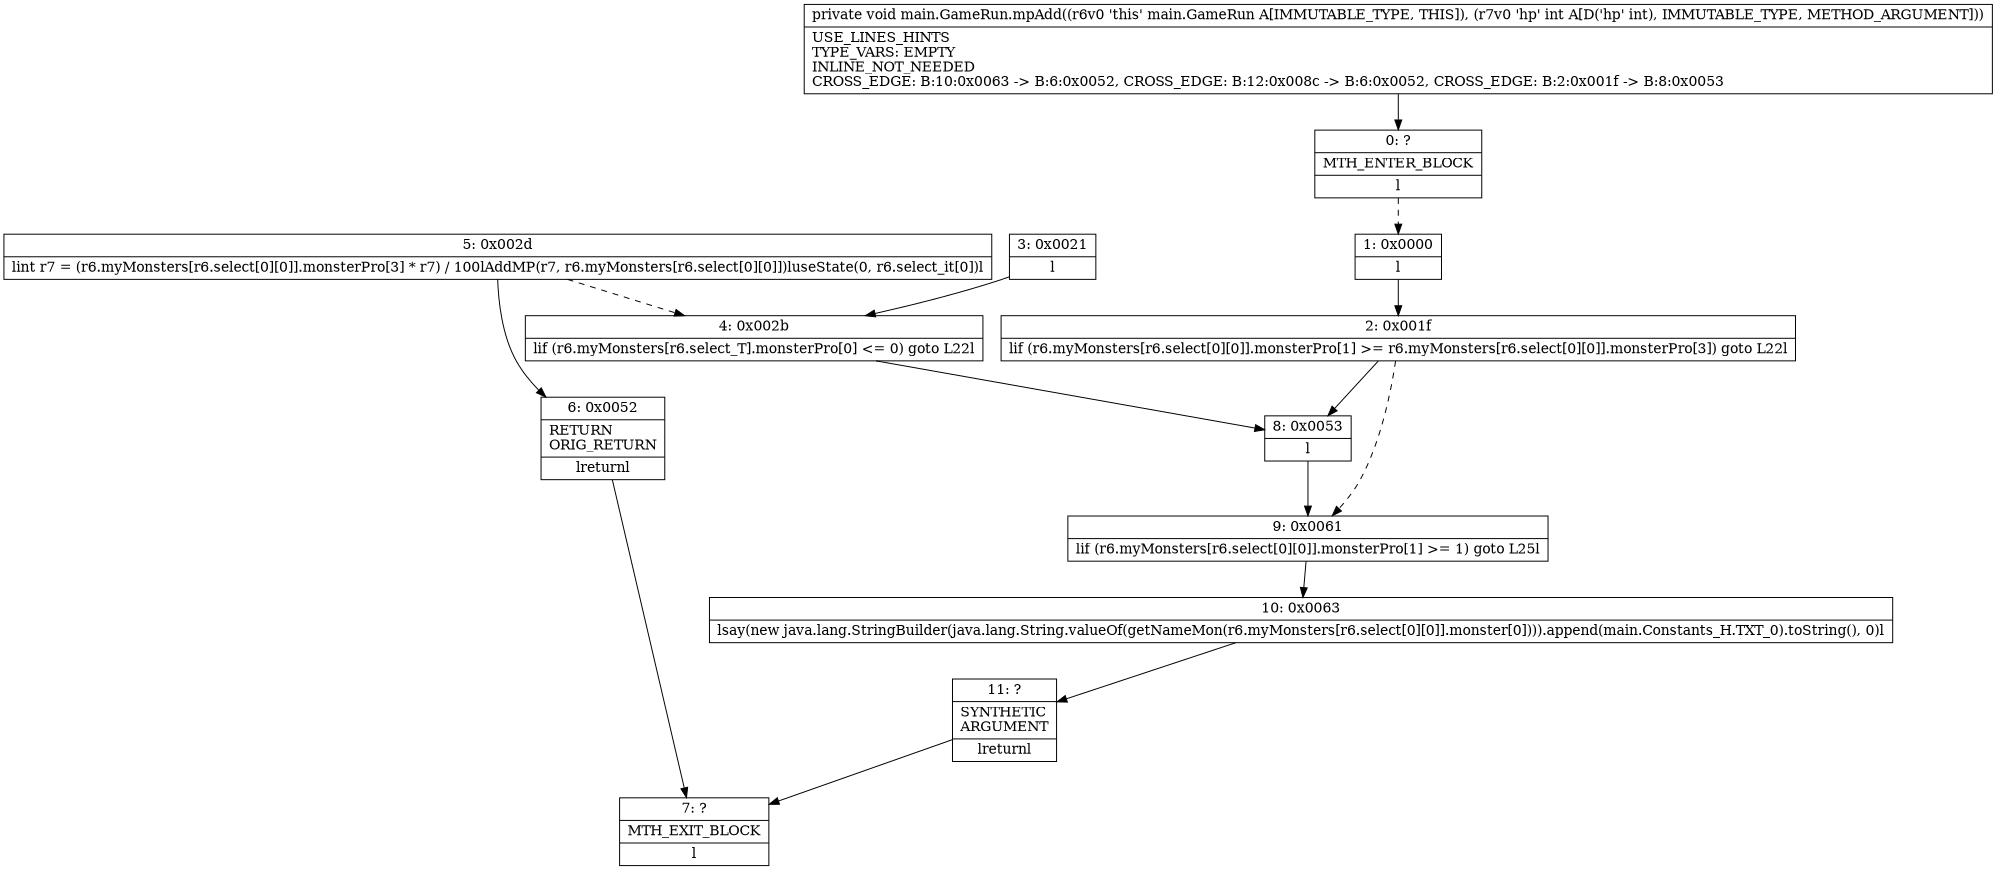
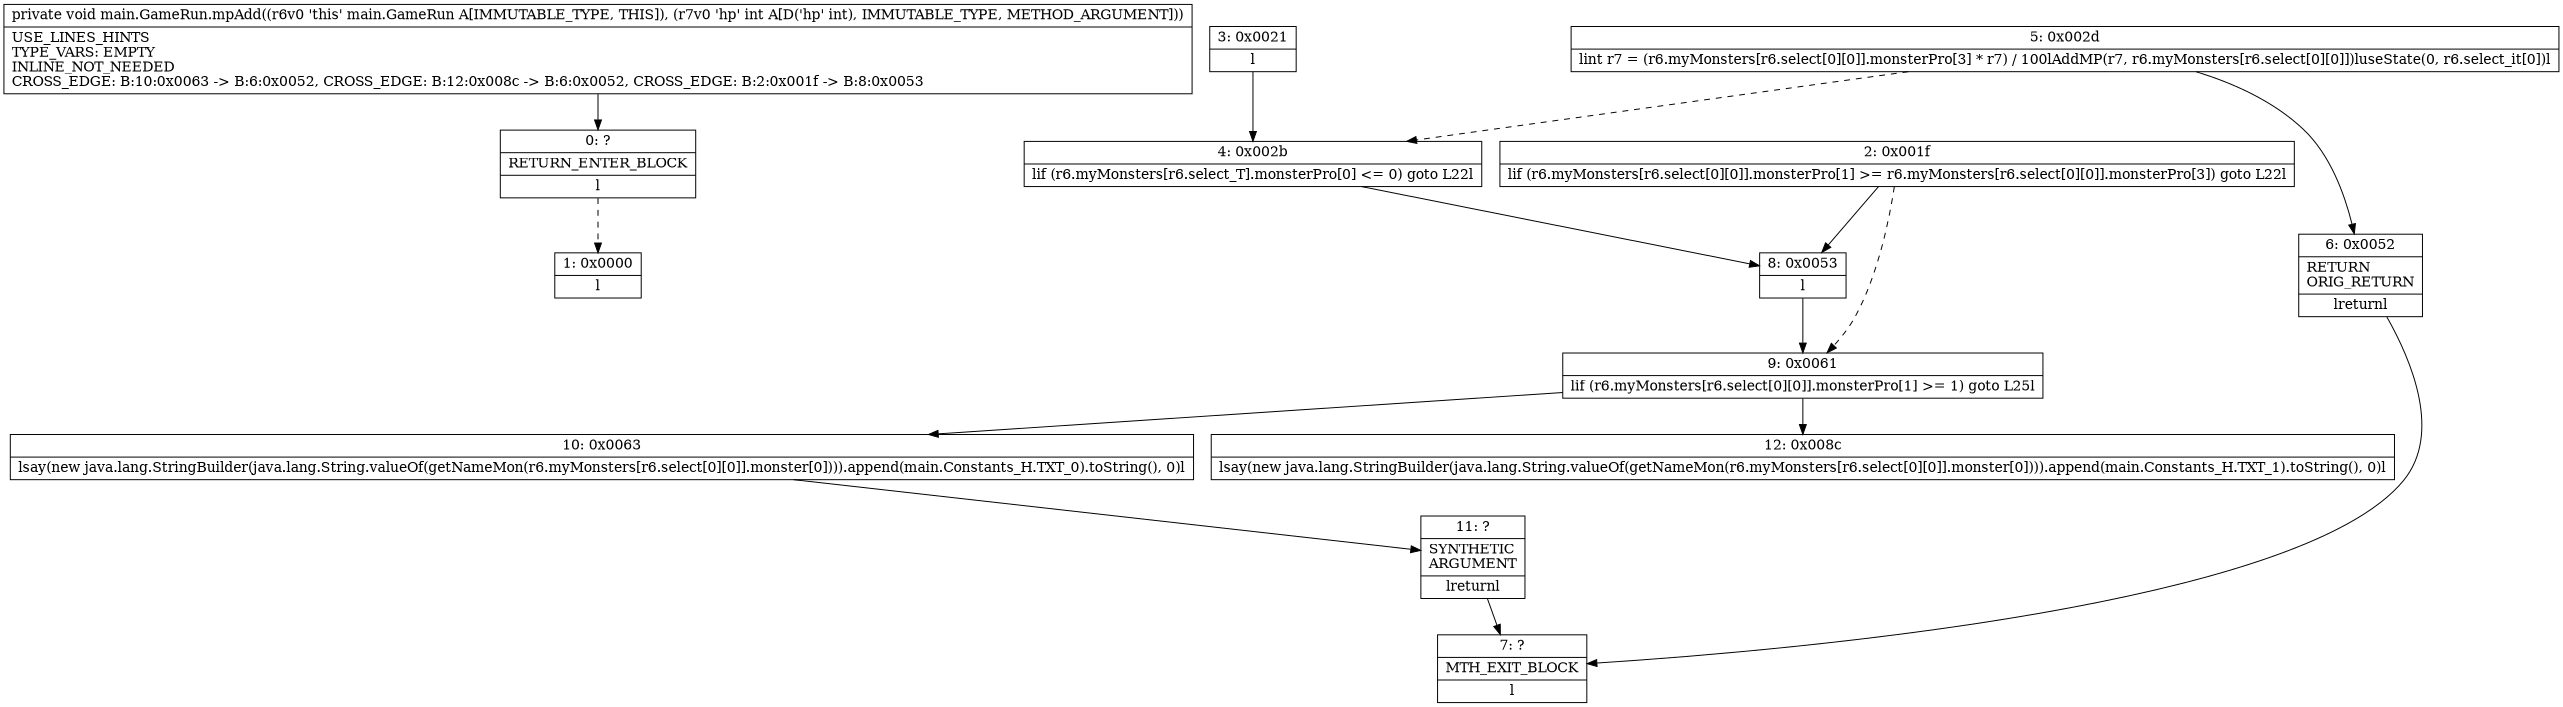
node "0: ?": text "MTH_ENTER_BLOCK" -> "RETURN_ENTER_BLOCK"
edge "1: 0x0000" -> "2: 0x001f": removed
node "12: 0x008c": added
